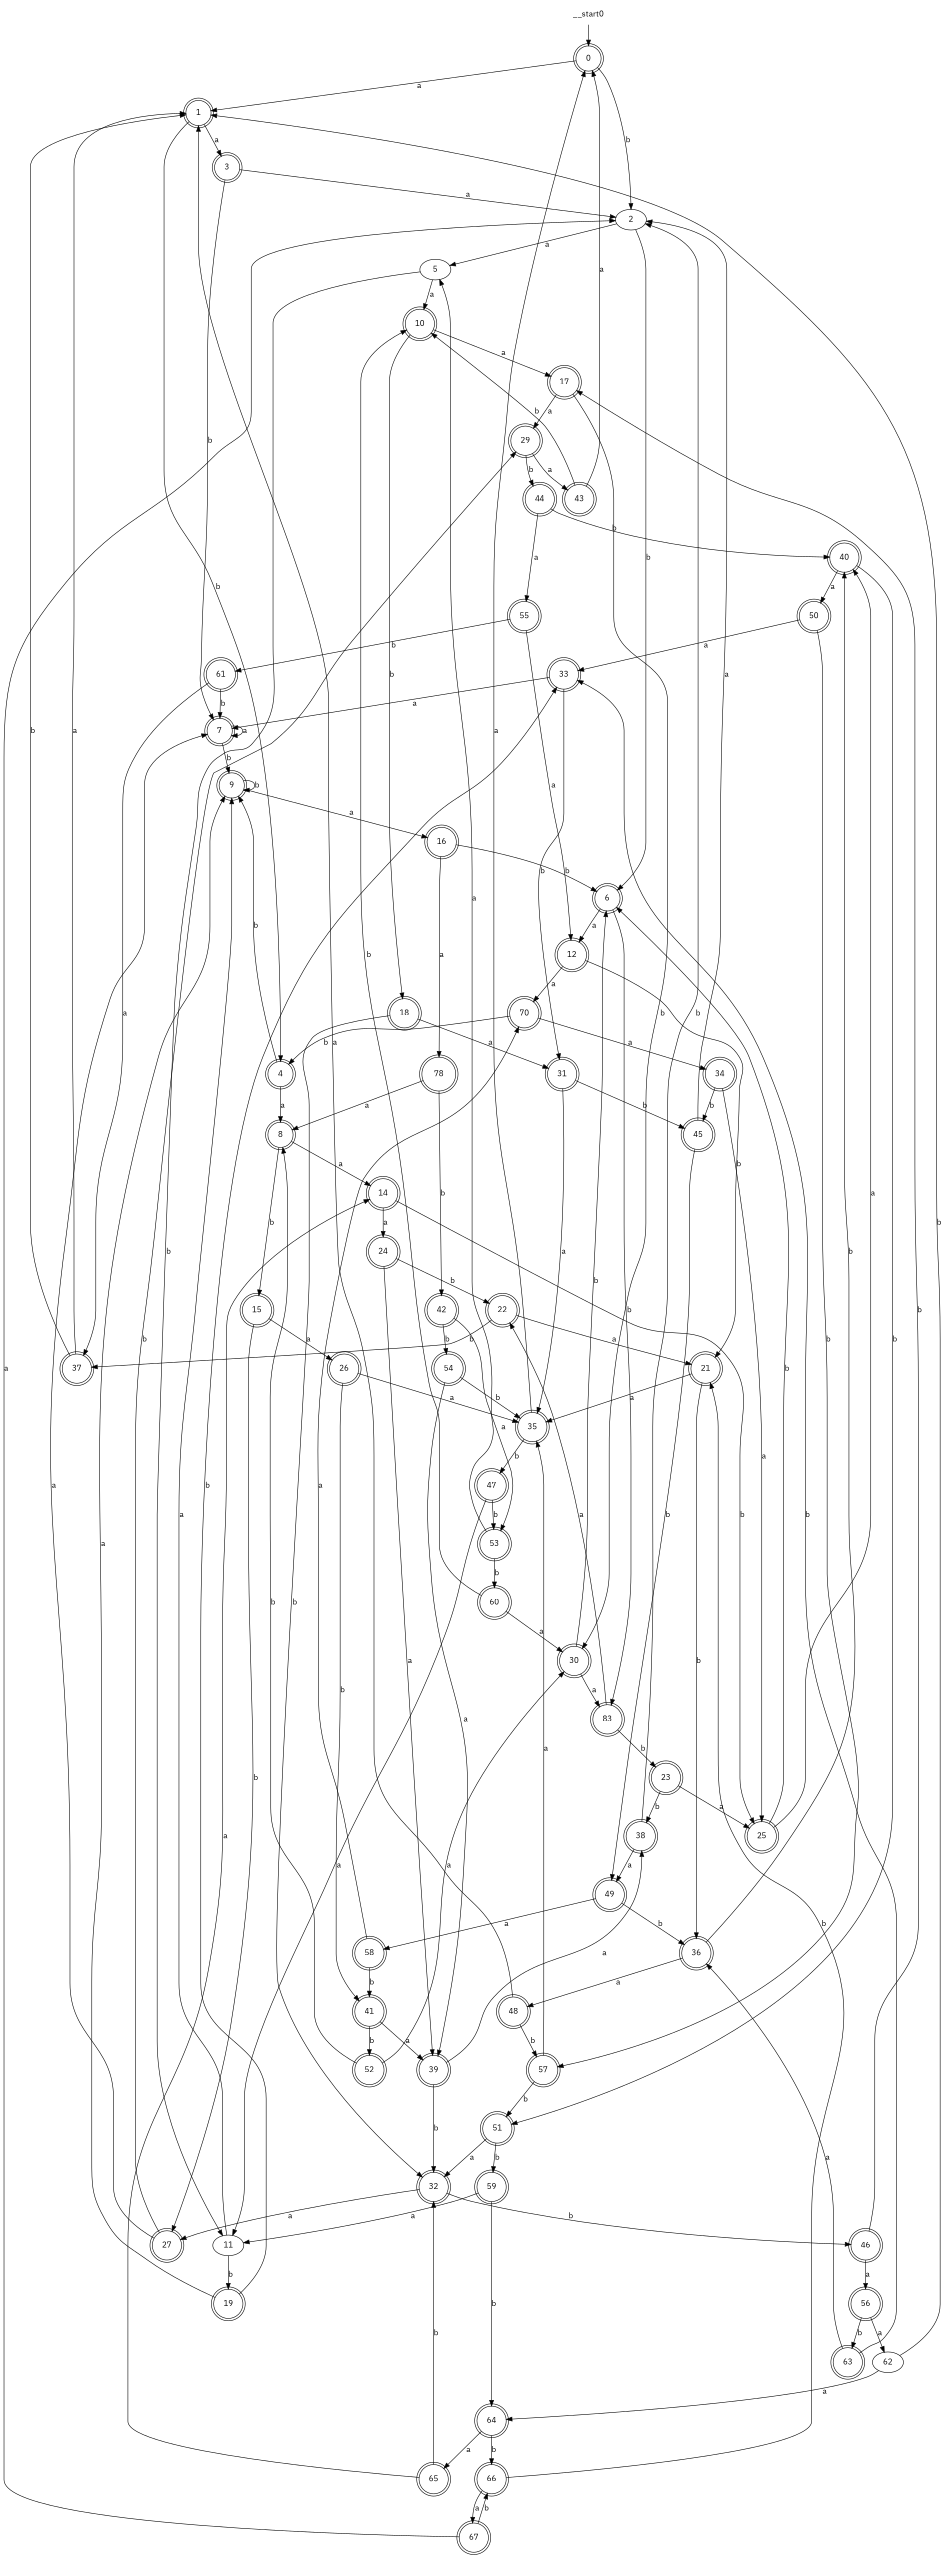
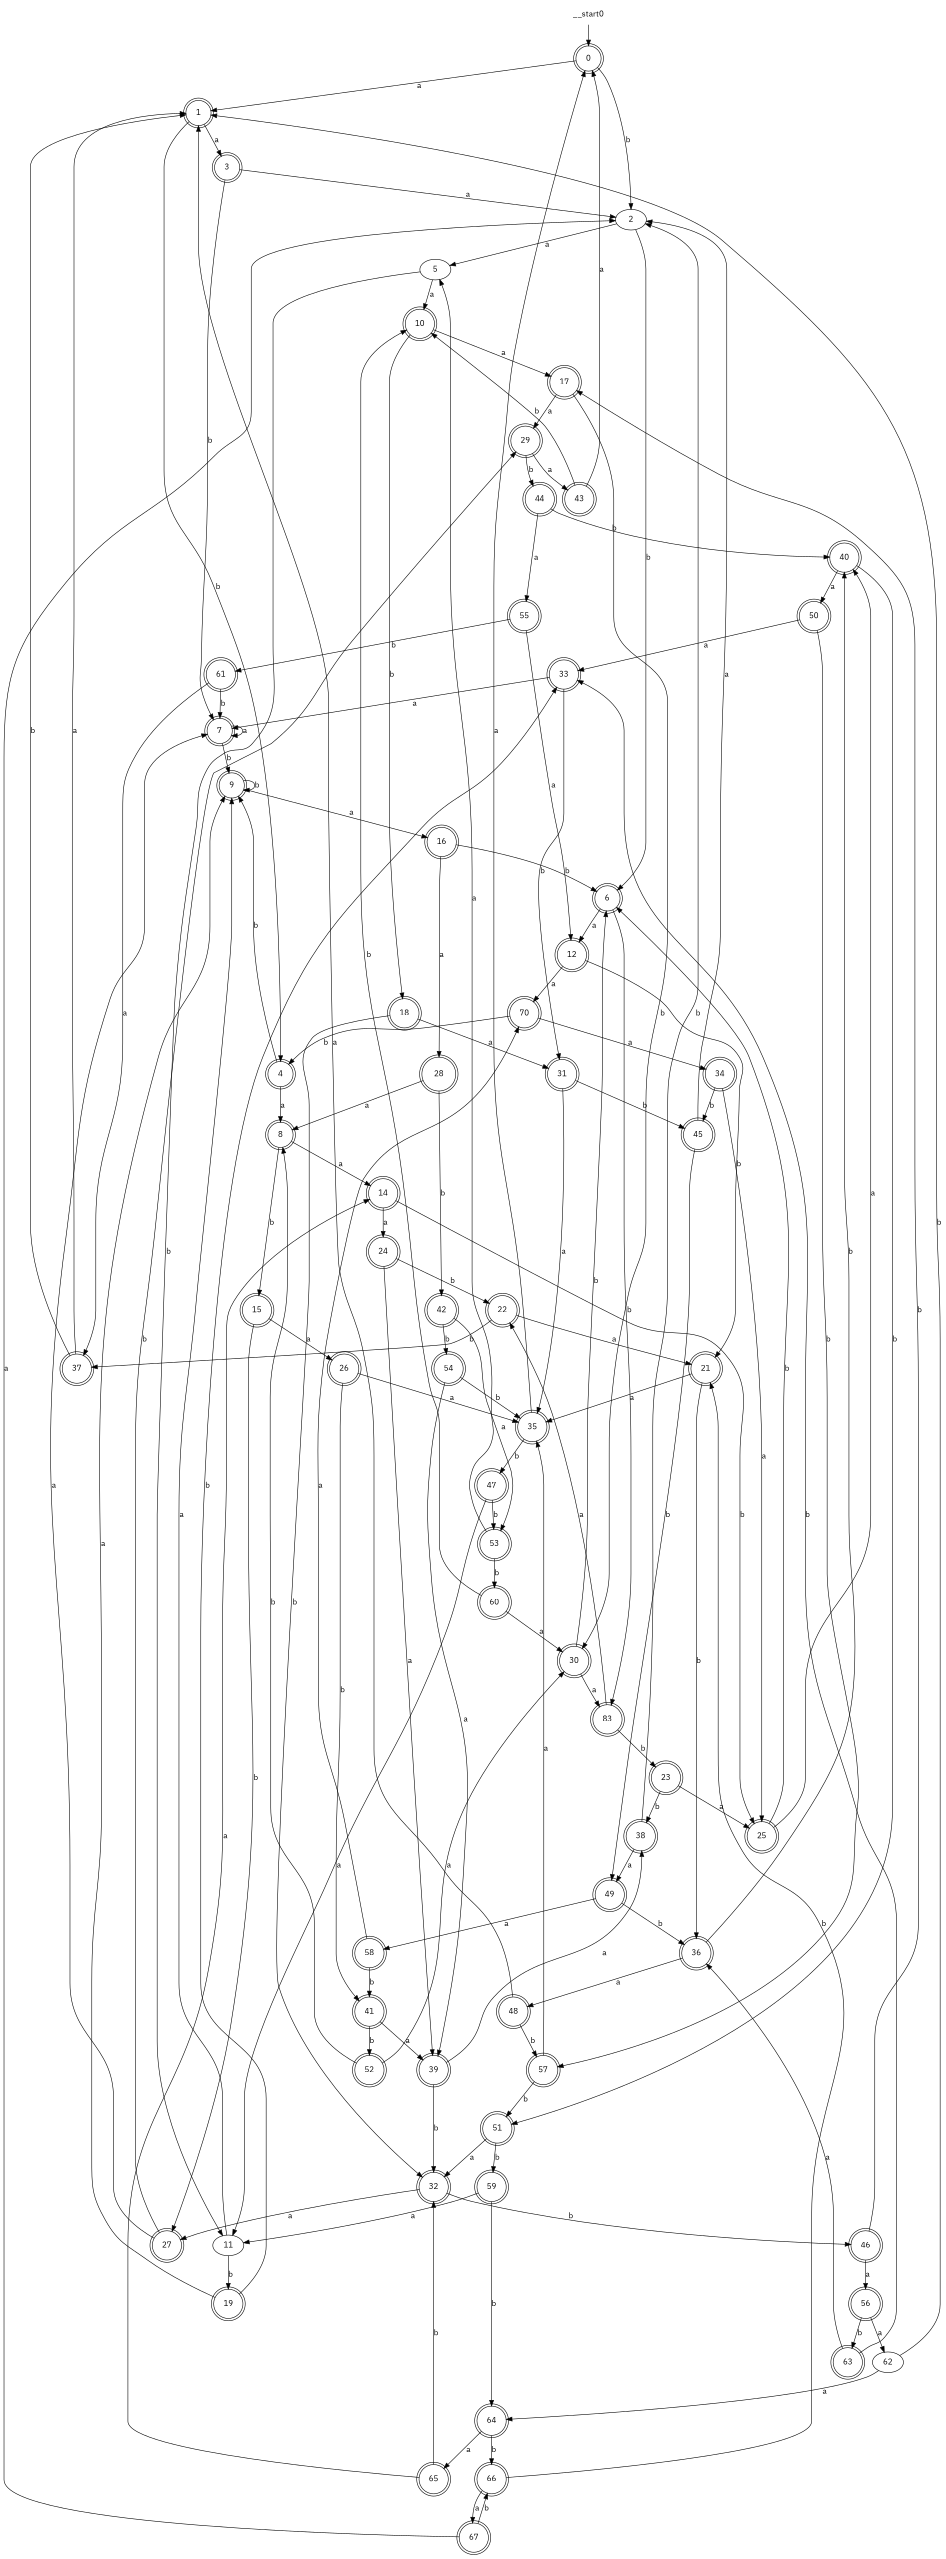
node "78": label "78" -> "28"
